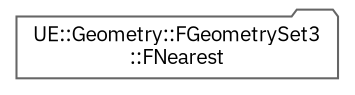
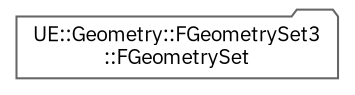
node "UE::Geometry::FGeometrySet3 ::FNearest": label "UE::Geometry::FGeometrySet3 ::FNearest" -> "UE::Geometry::FGeometrySet3 ::FGeometrySet"
